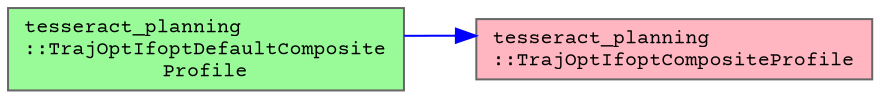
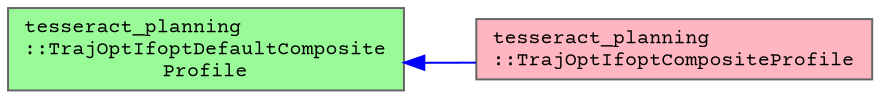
edge "tesseract_planning ::TrajOptIfoptDefaultComposite Profile" -> "tesseract_planning ::TrajOptIfoptCompositeProfile": reversed
